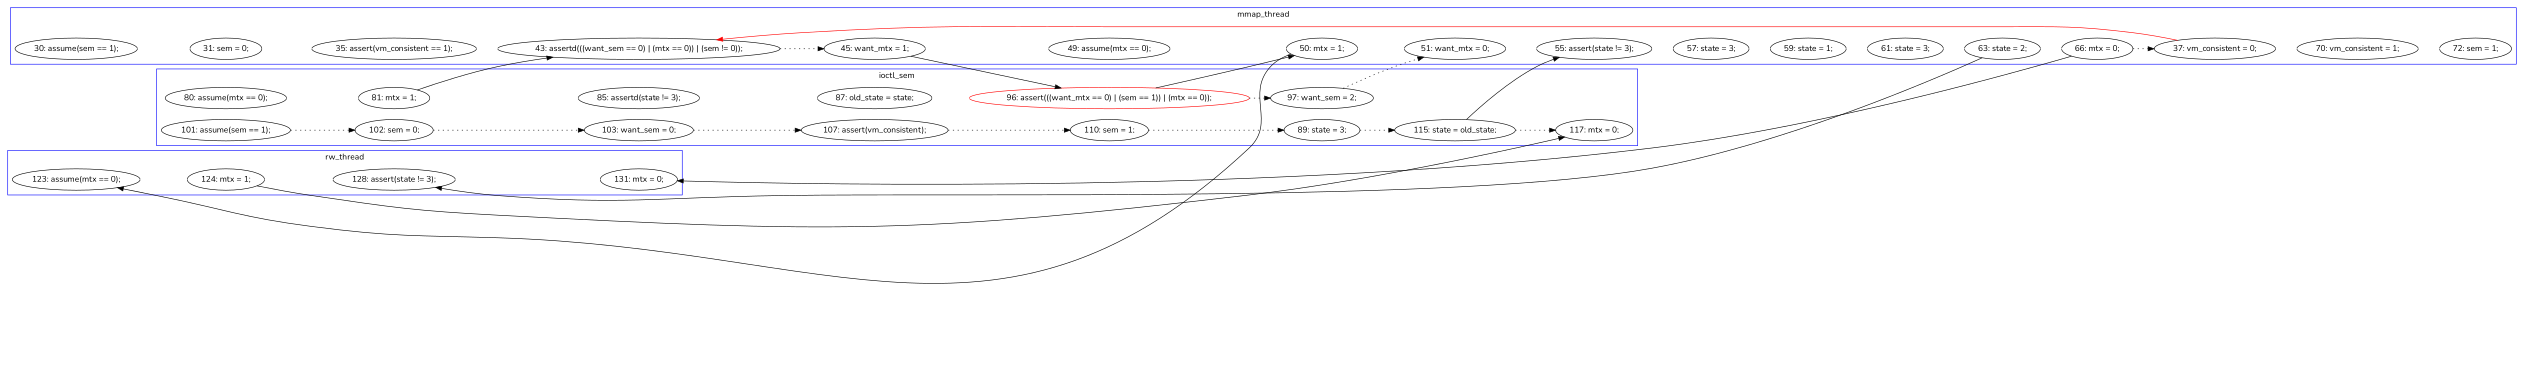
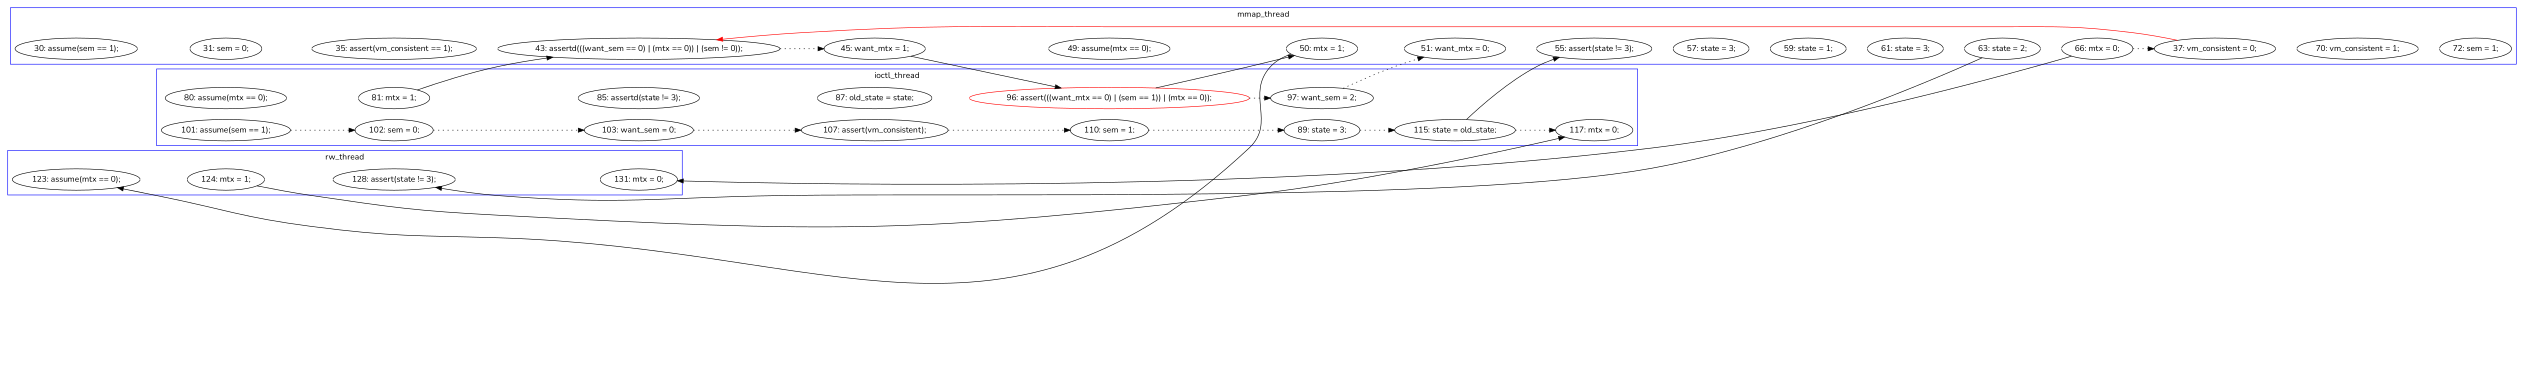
cluster "ioctl_sem": label "ioctl_sem" -> "ioctl_thread"
